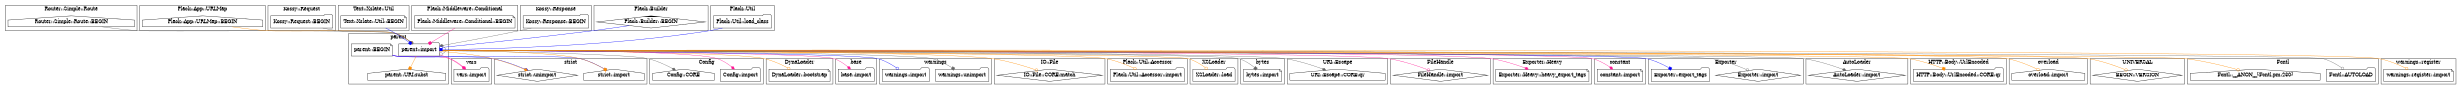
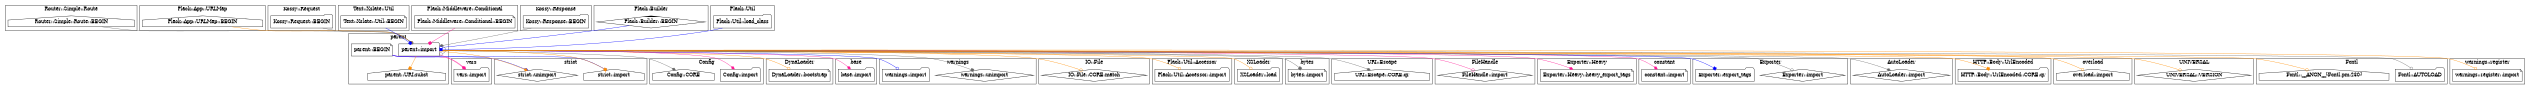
node "warnings::unimport": shape folder -> diamond
node "BEGIN::VERSION": label "BEGIN::VERSION" -> "UNIVERSAL::VERSION"
